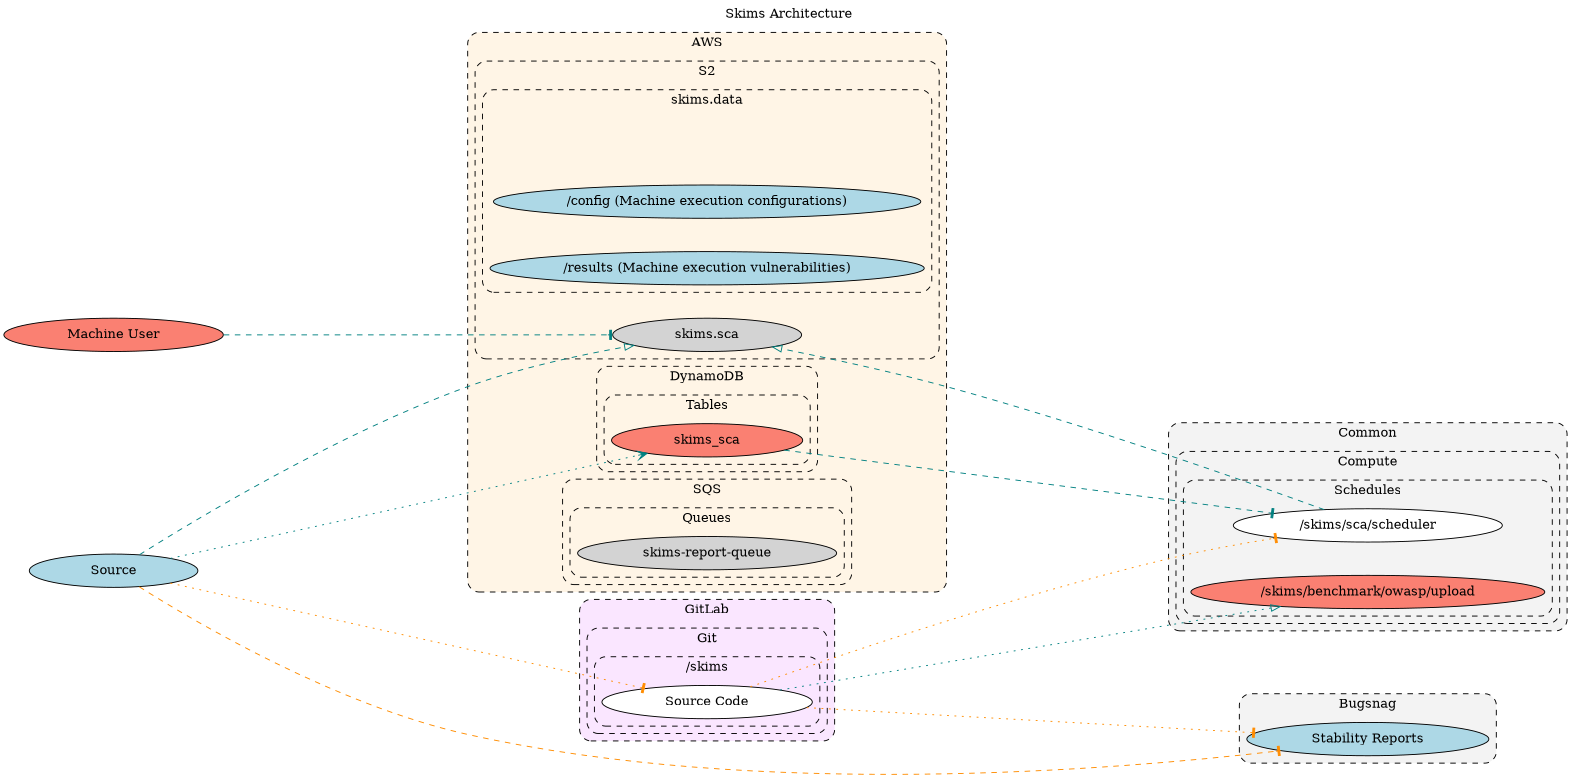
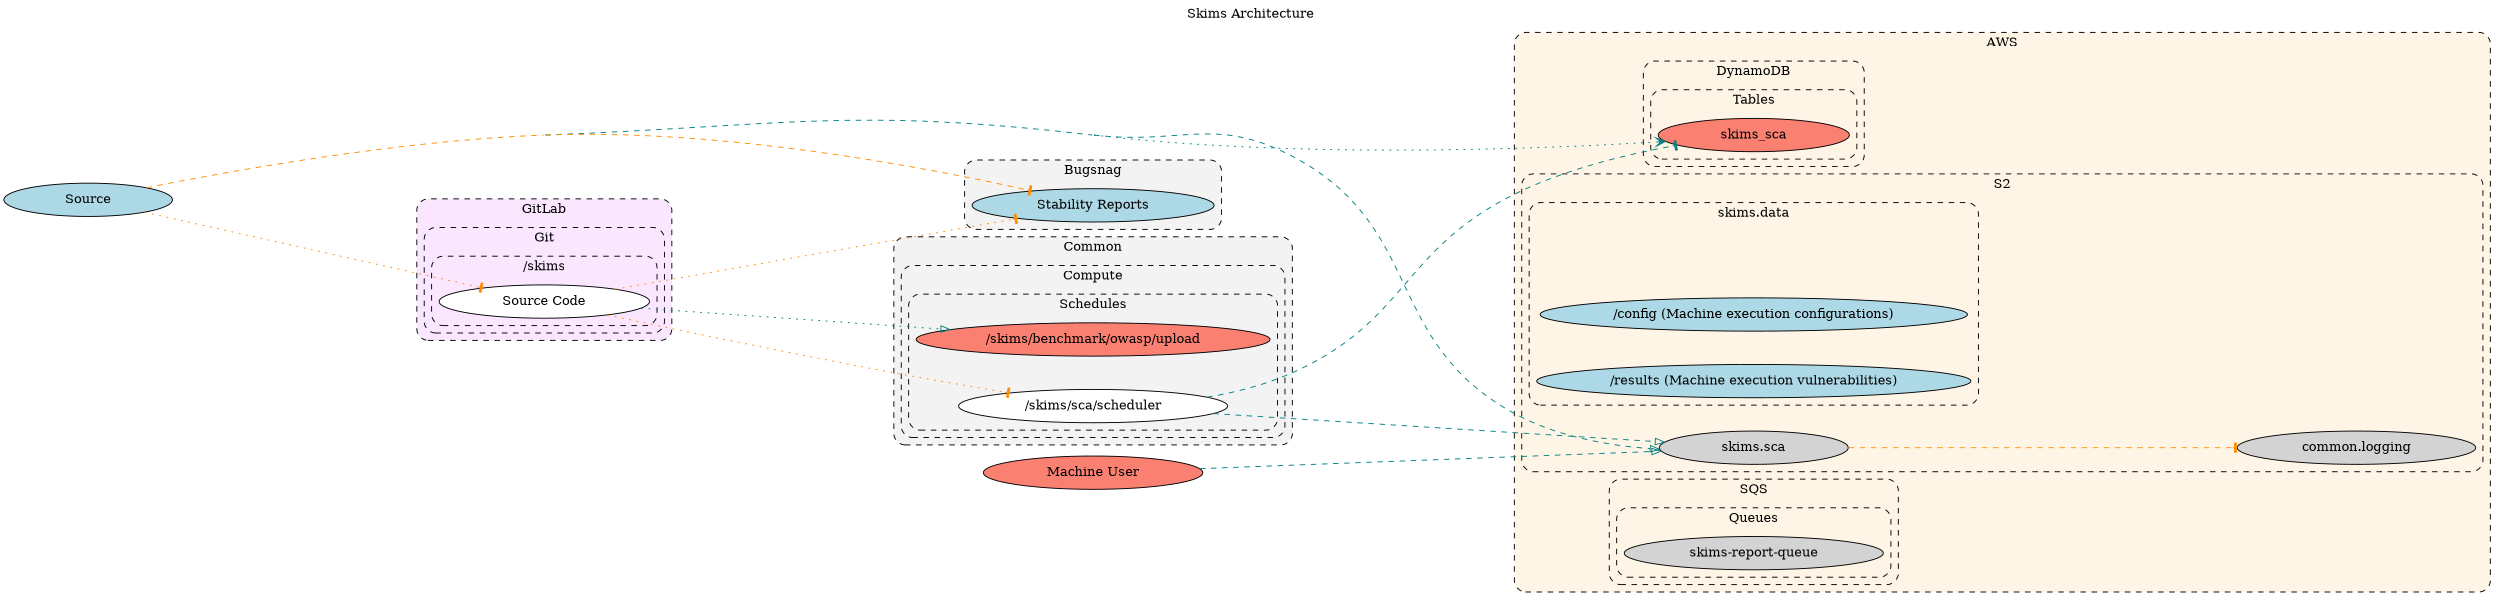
edge "Machine User" -> "skims.sca": arrowhead tee -> onormal
node "common.logging": added
edge "skims_sca" -> "/skims/sca/scheduler": reversed
